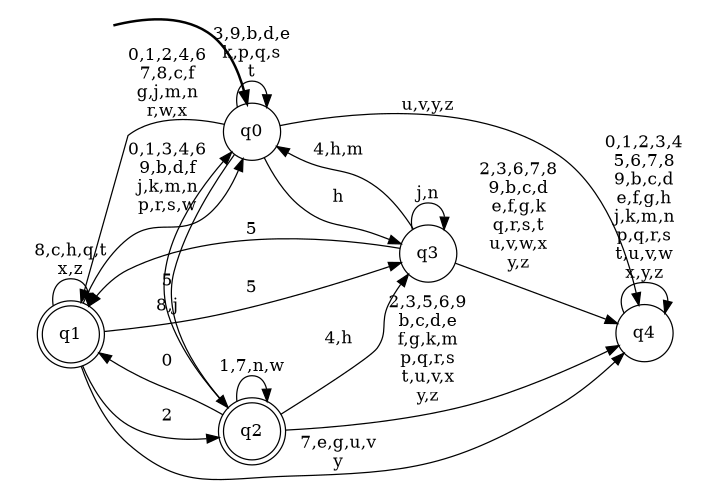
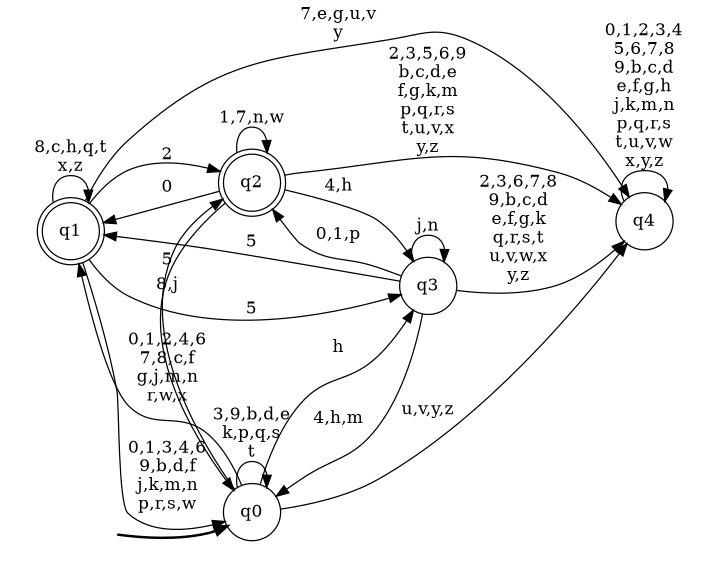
edge "q3" -> "q2": added, label "0,1,p"
